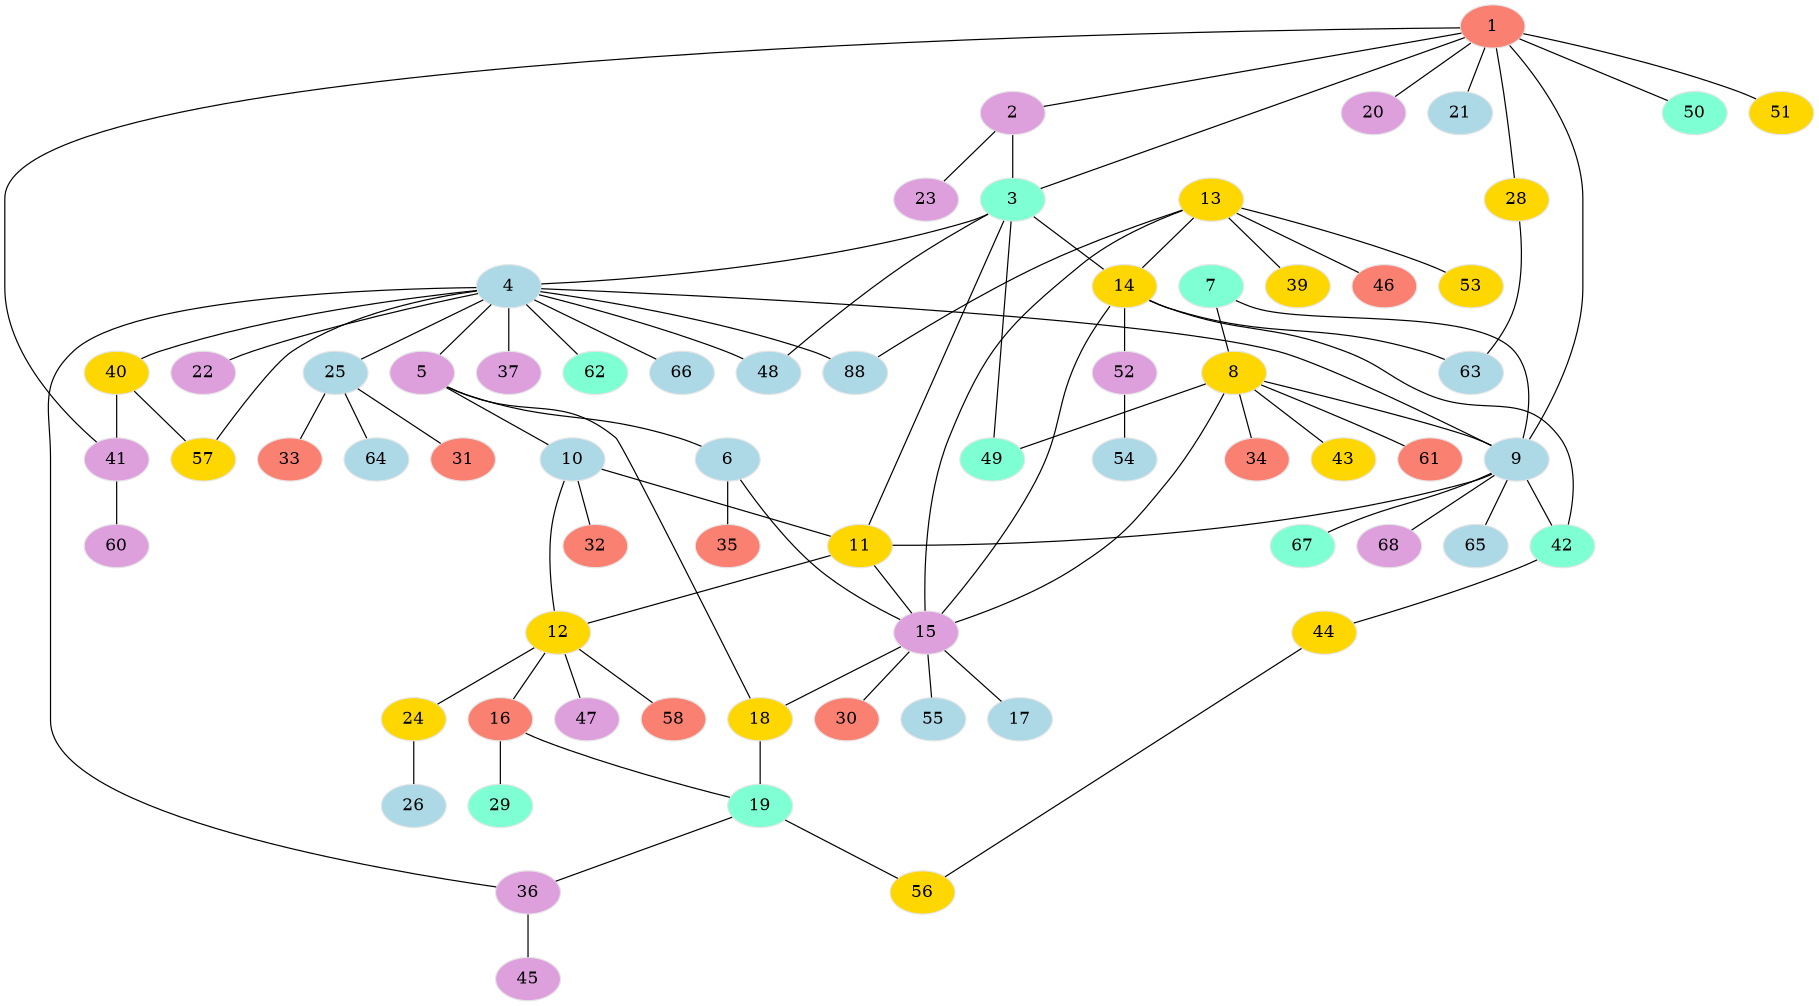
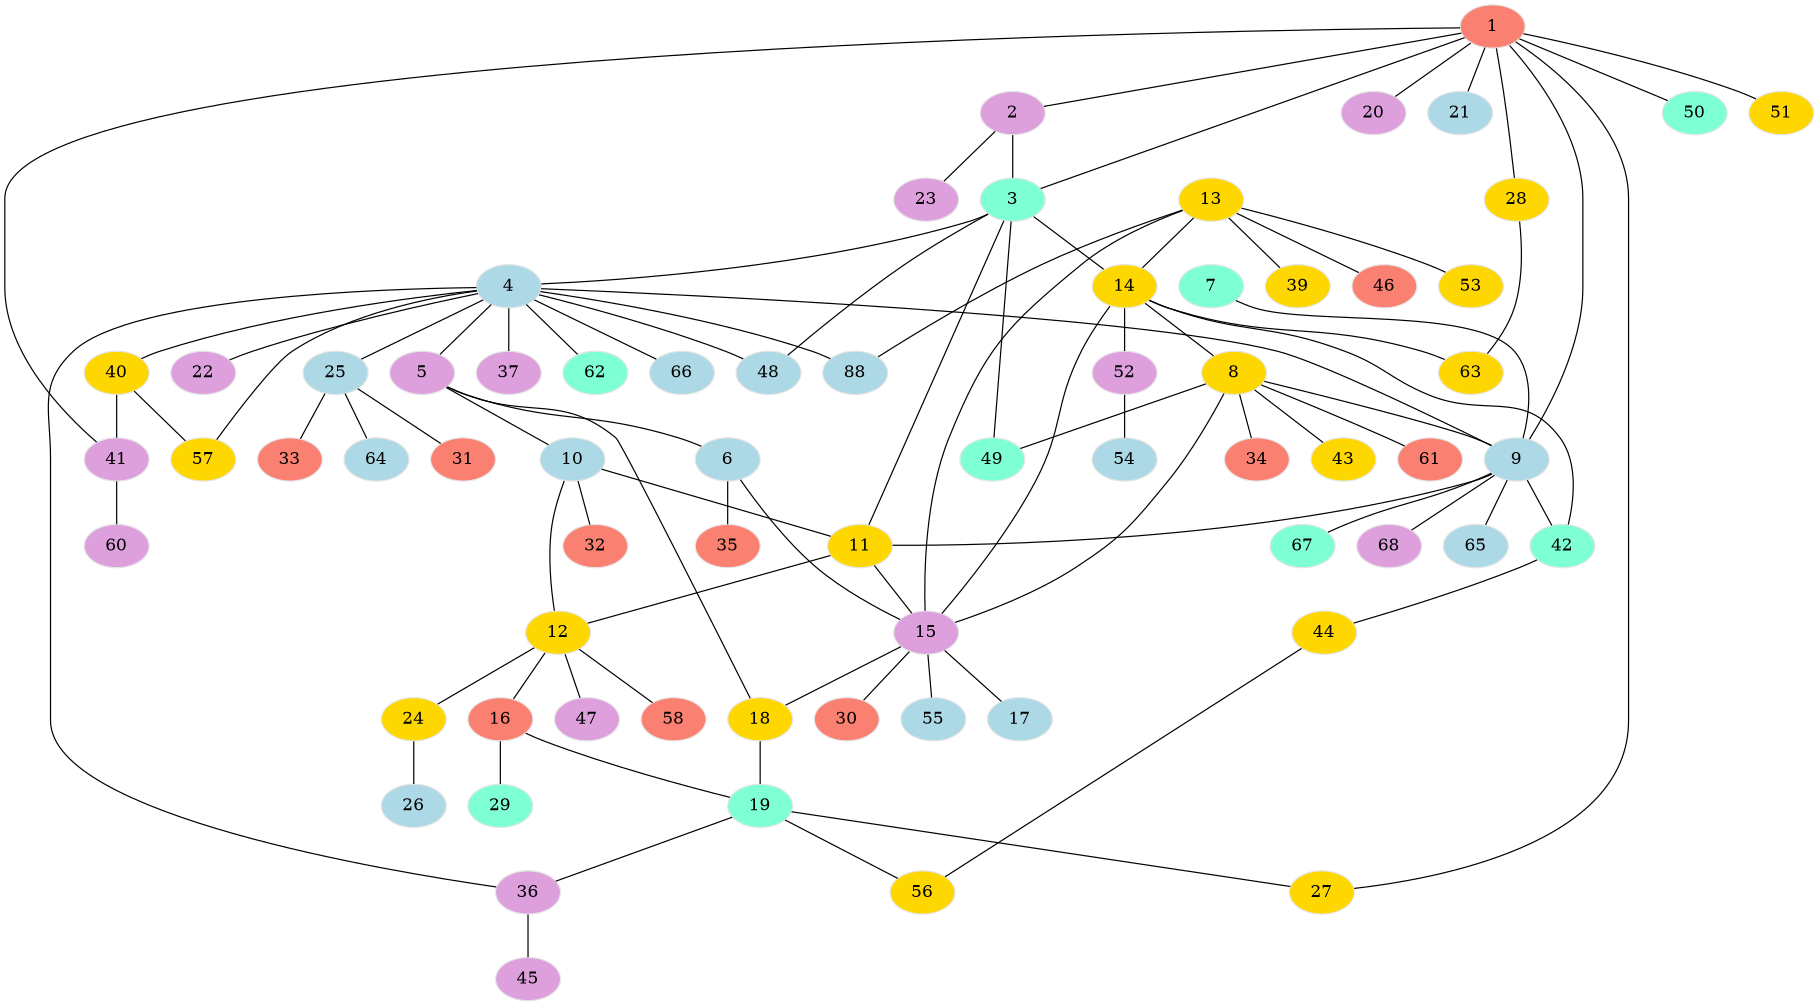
edge "7" -- "8": now "14" -- "8"
node "63": fillcolor lightblue -> gold
node "27": added
